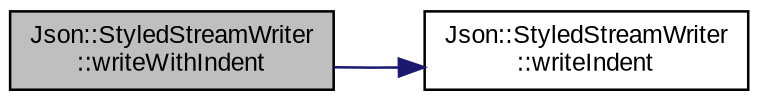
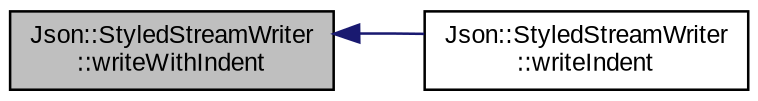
edge "Json::StyledStreamWriter ::writeWithIndent" -> "Json::StyledStreamWriter ::writeIndent": reversed
